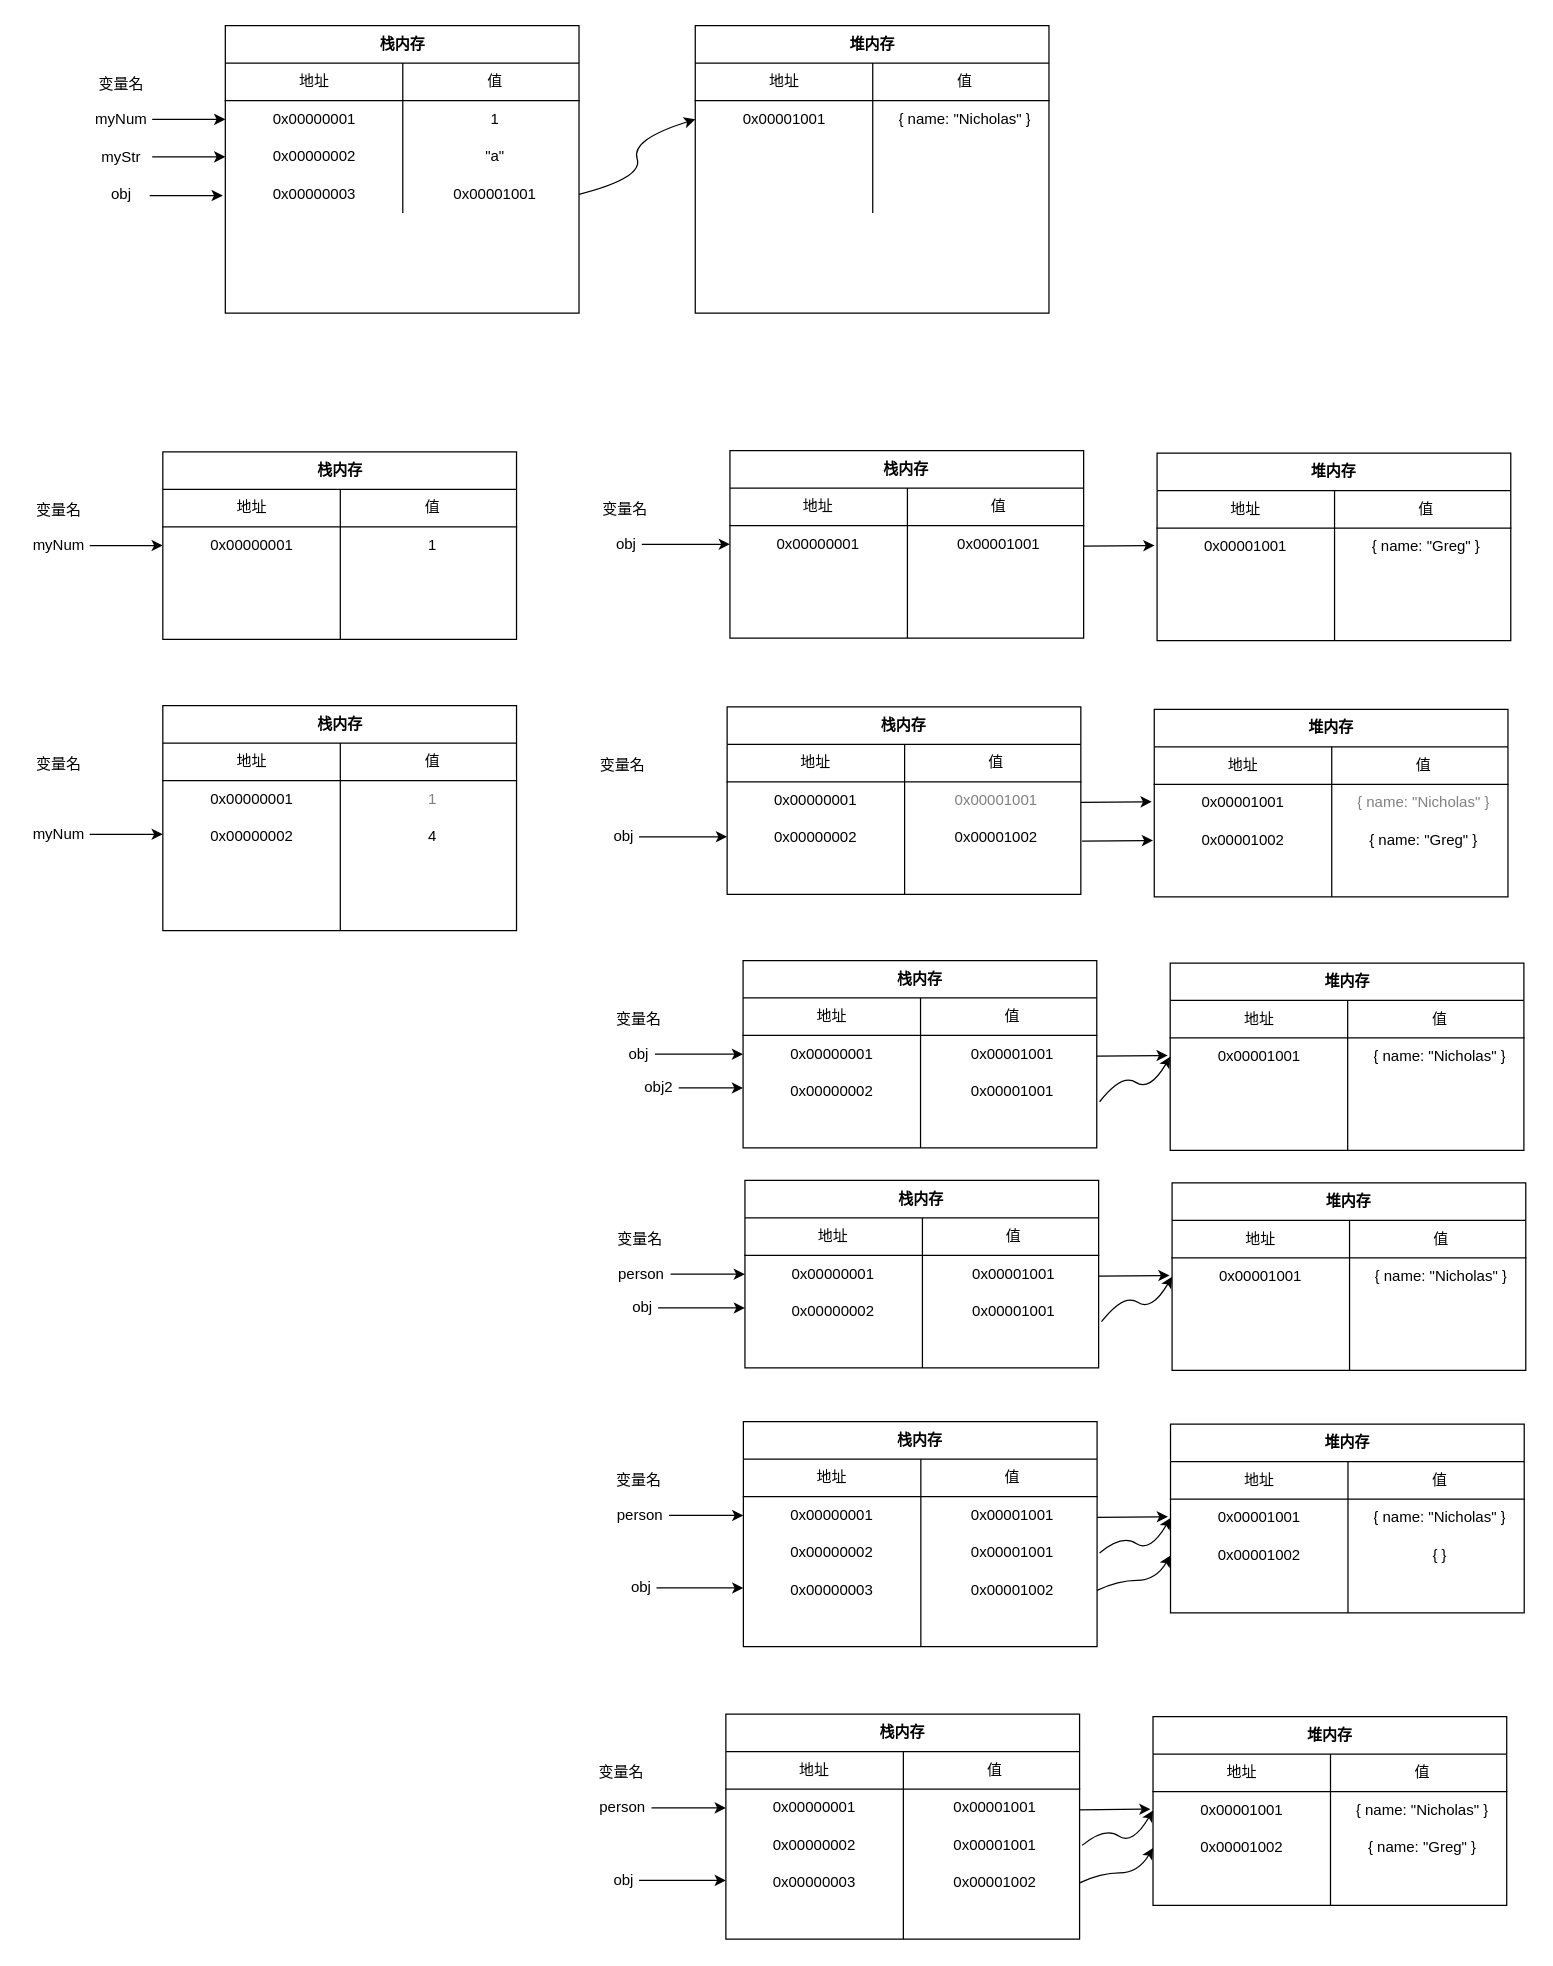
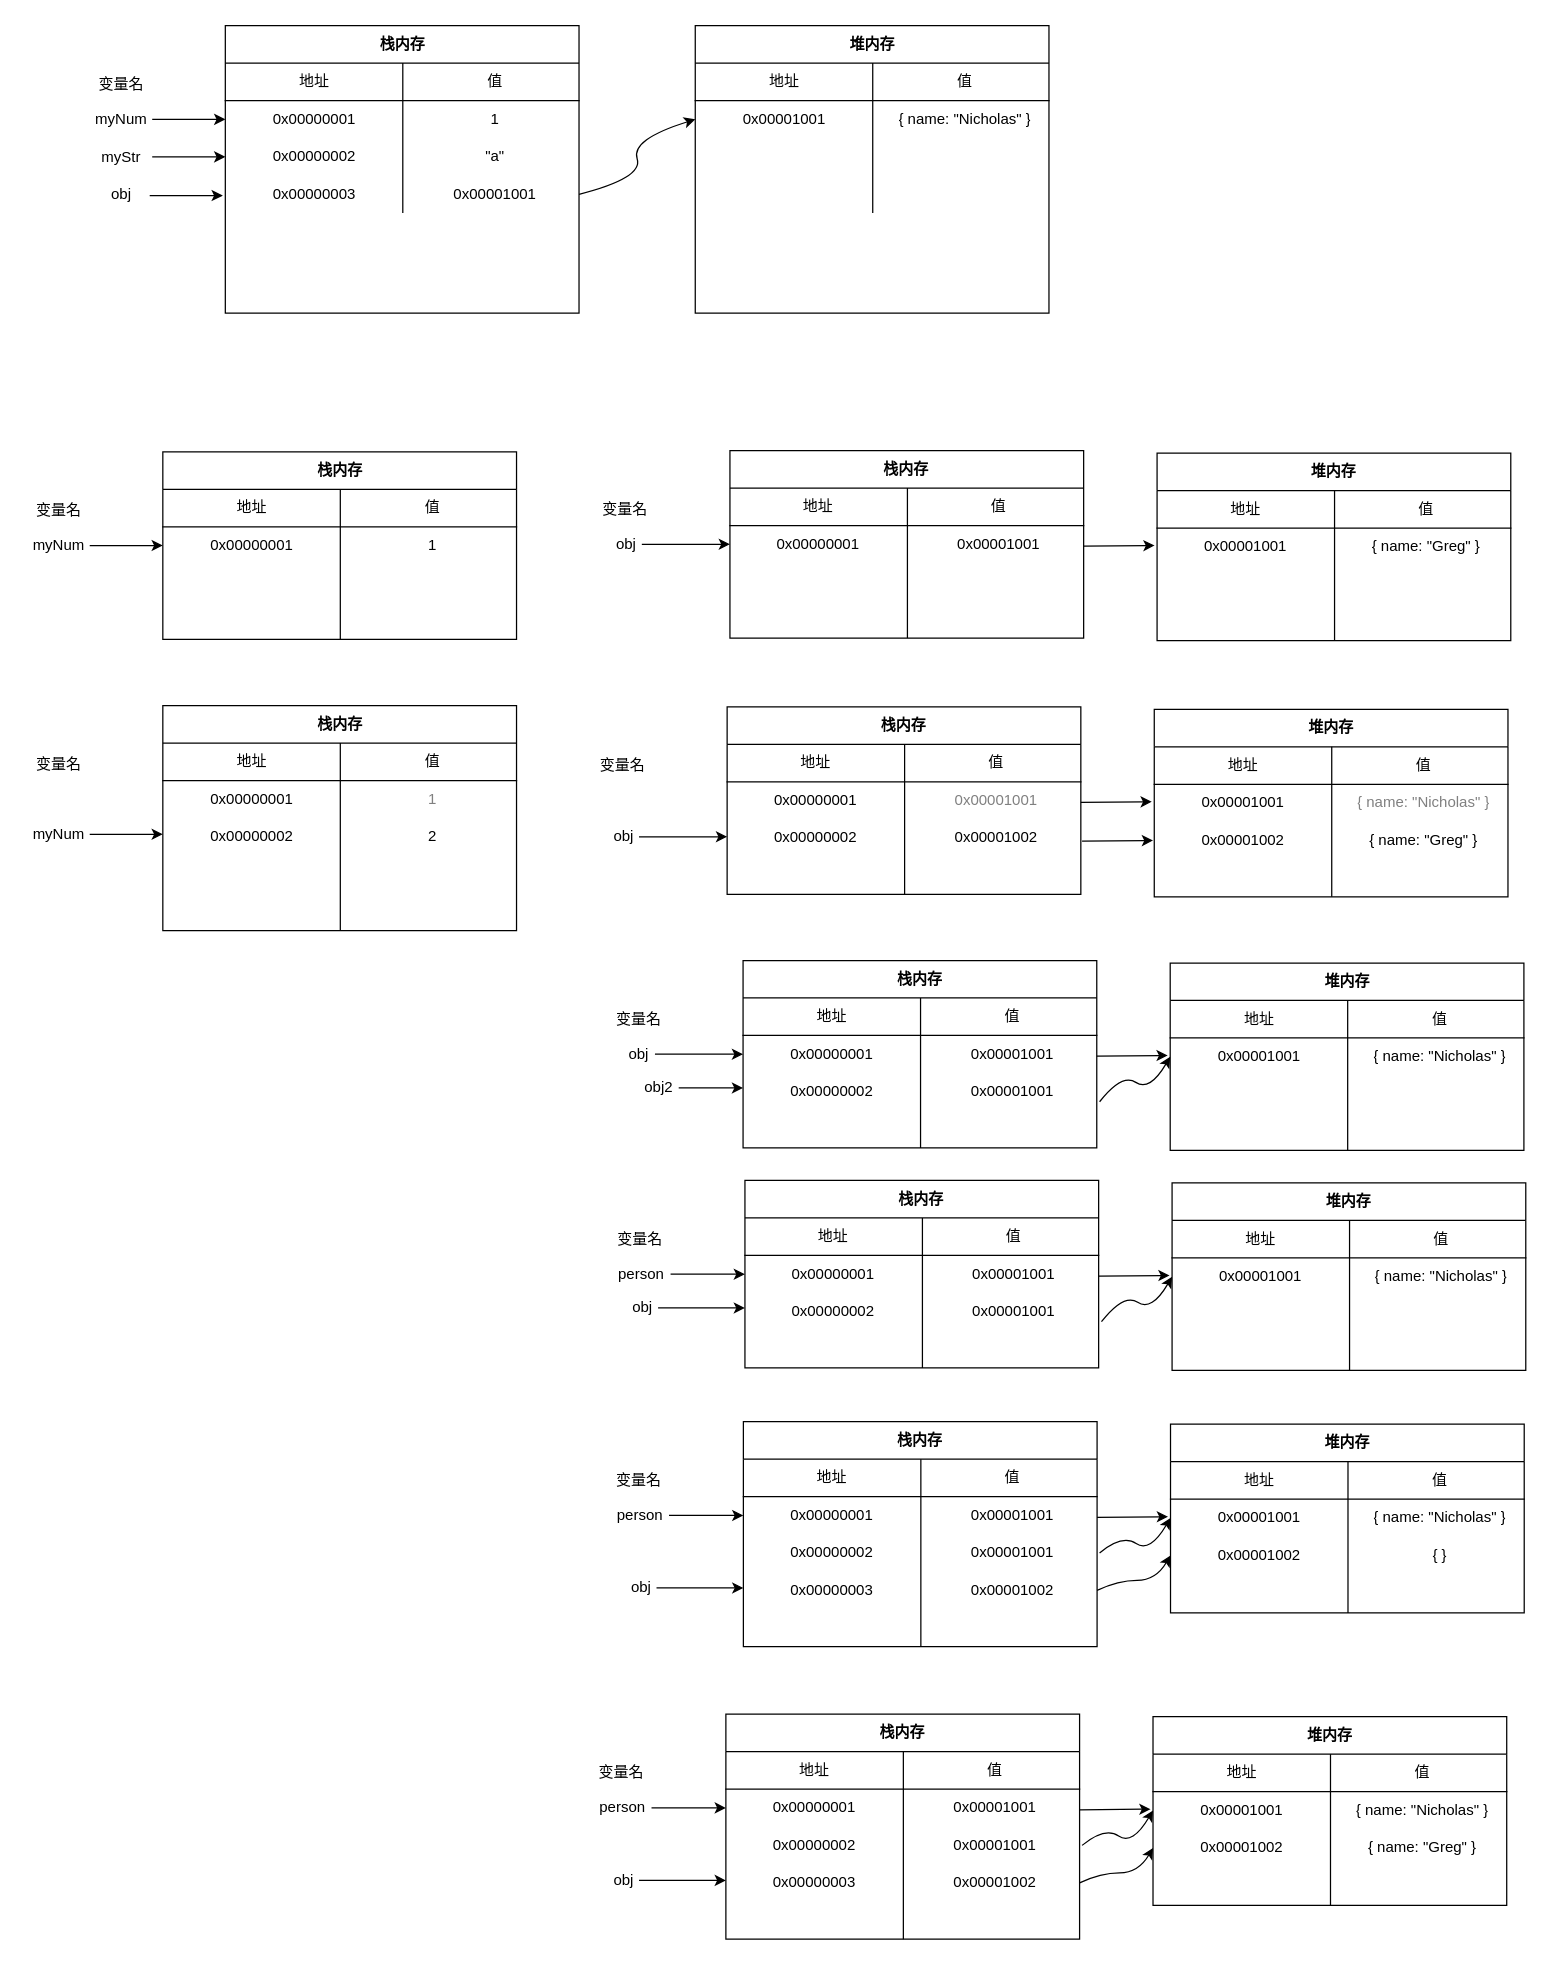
node "4": label "4" -> "2"
